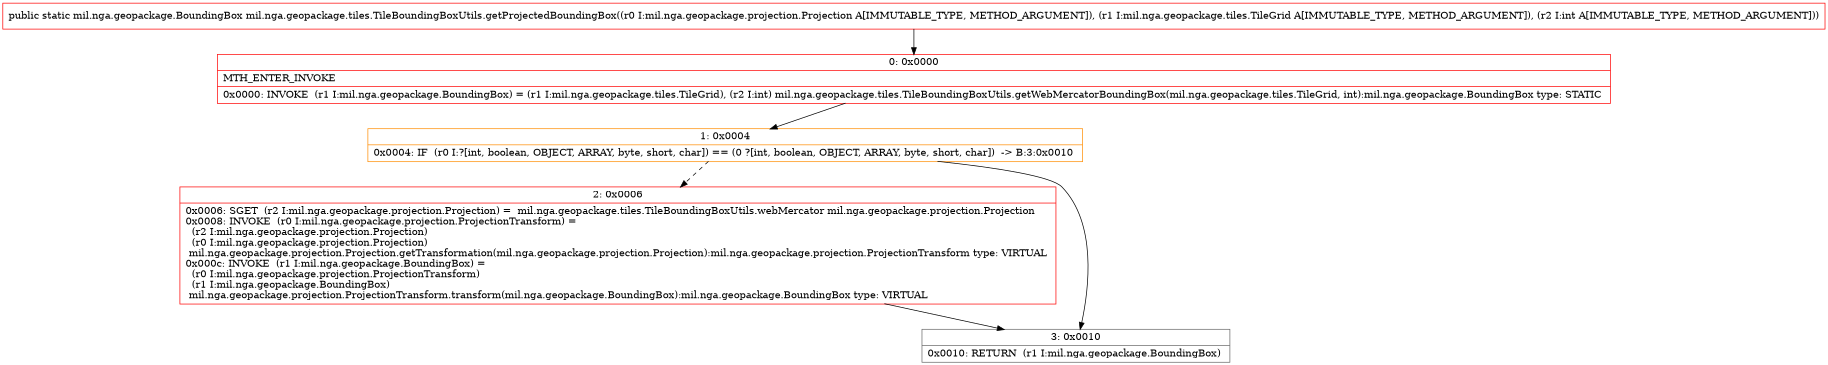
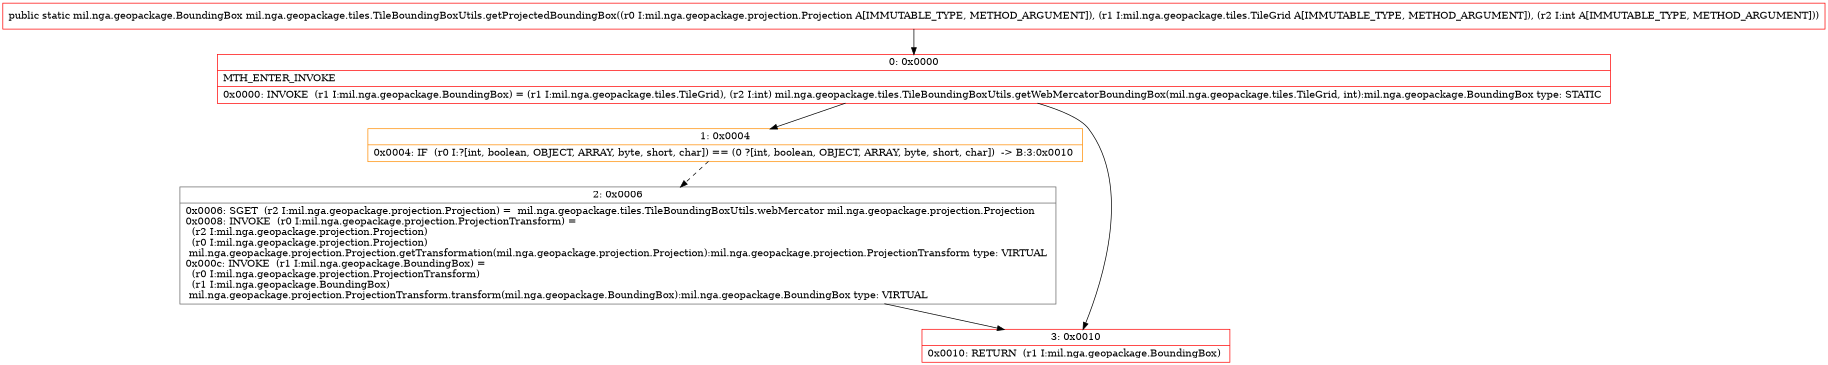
edge "1: 0x0004" -> "3: 0x0010": now "0: 0x0000" -> "3: 0x0010"
node "2: 0x0006": color red -> gray40
node "3: 0x0010": color gray40 -> red
